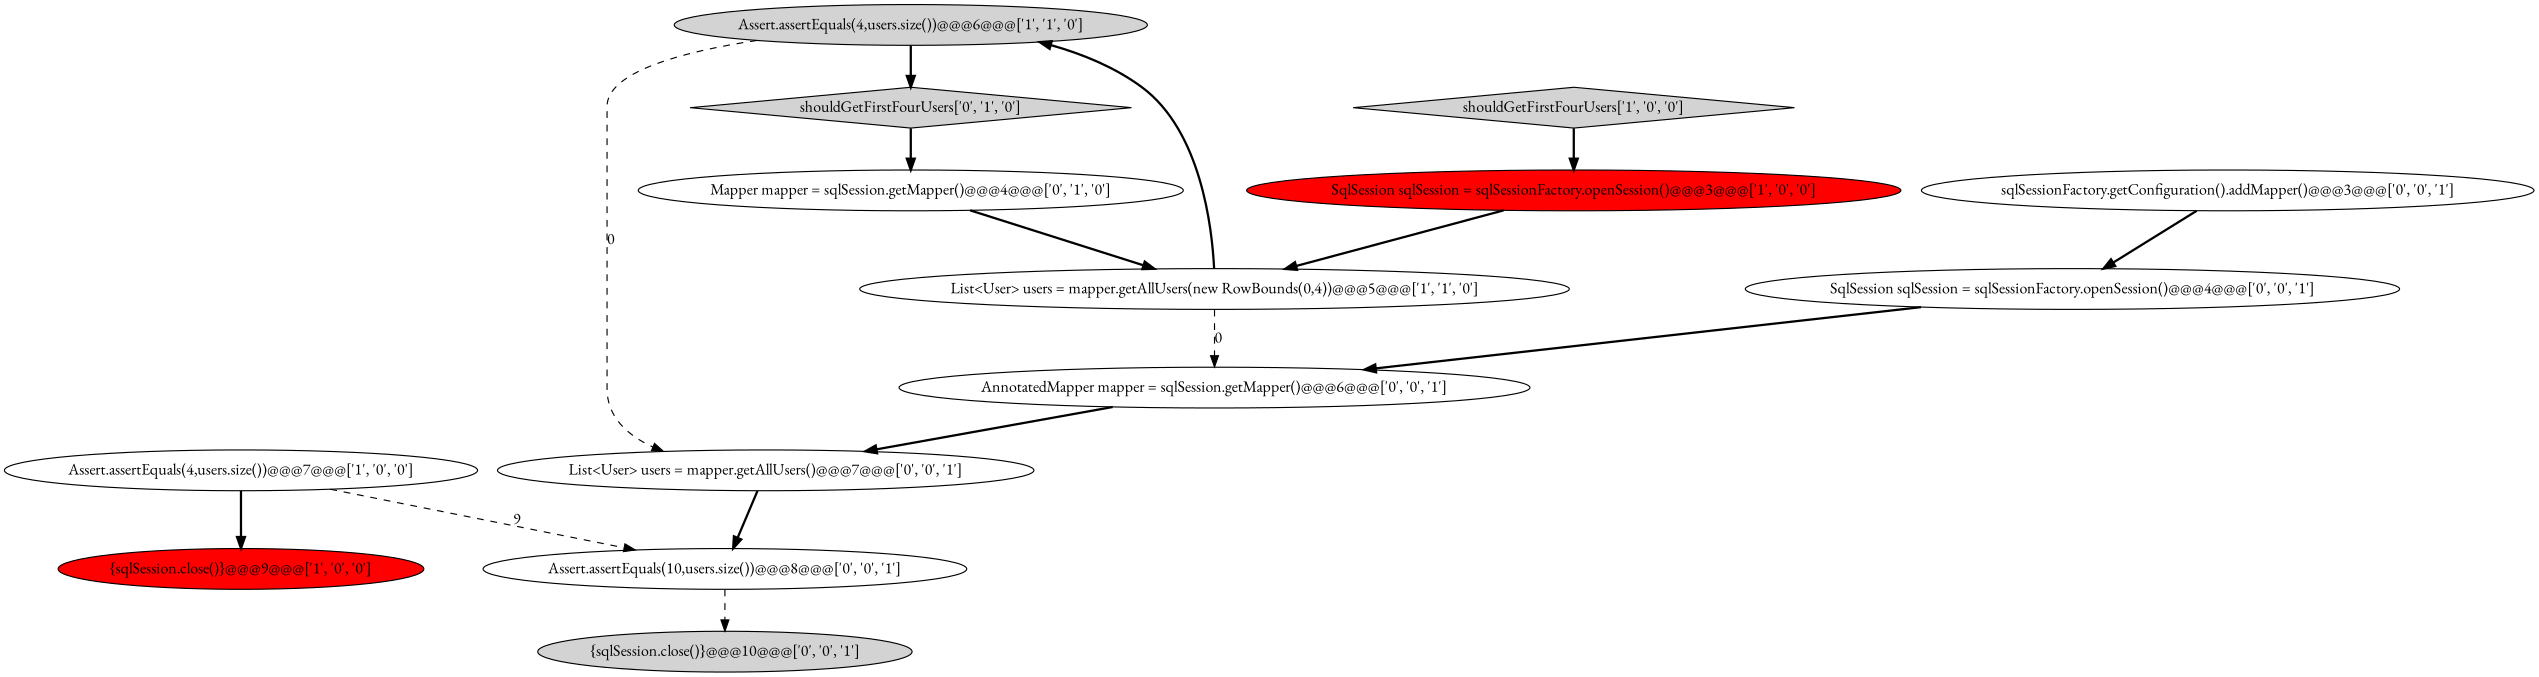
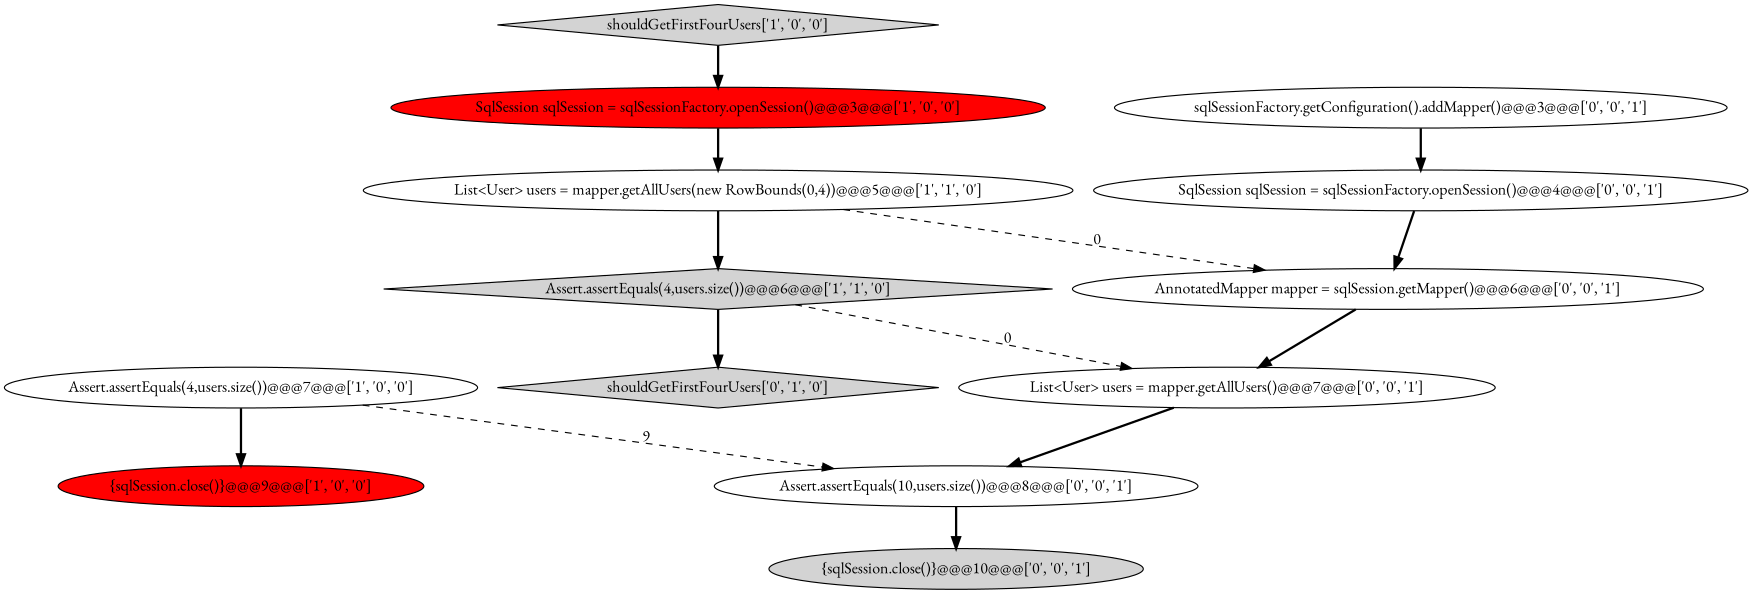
node "Assert.assertEquals(4,users.size())@@@6@@@['1', '1', '0']": shape ellipse -> diamond
node "Mapper mapper = sqlSession.getMapper()@@@4@@@['0', '1', '0']": removed
edge "Assert.assertEquals(10,users.size())@@@8@@@['0', '0', '1']" -> "{sqlSession.close()}@@@10@@@['0', '0', '1']": style dashed -> bold
